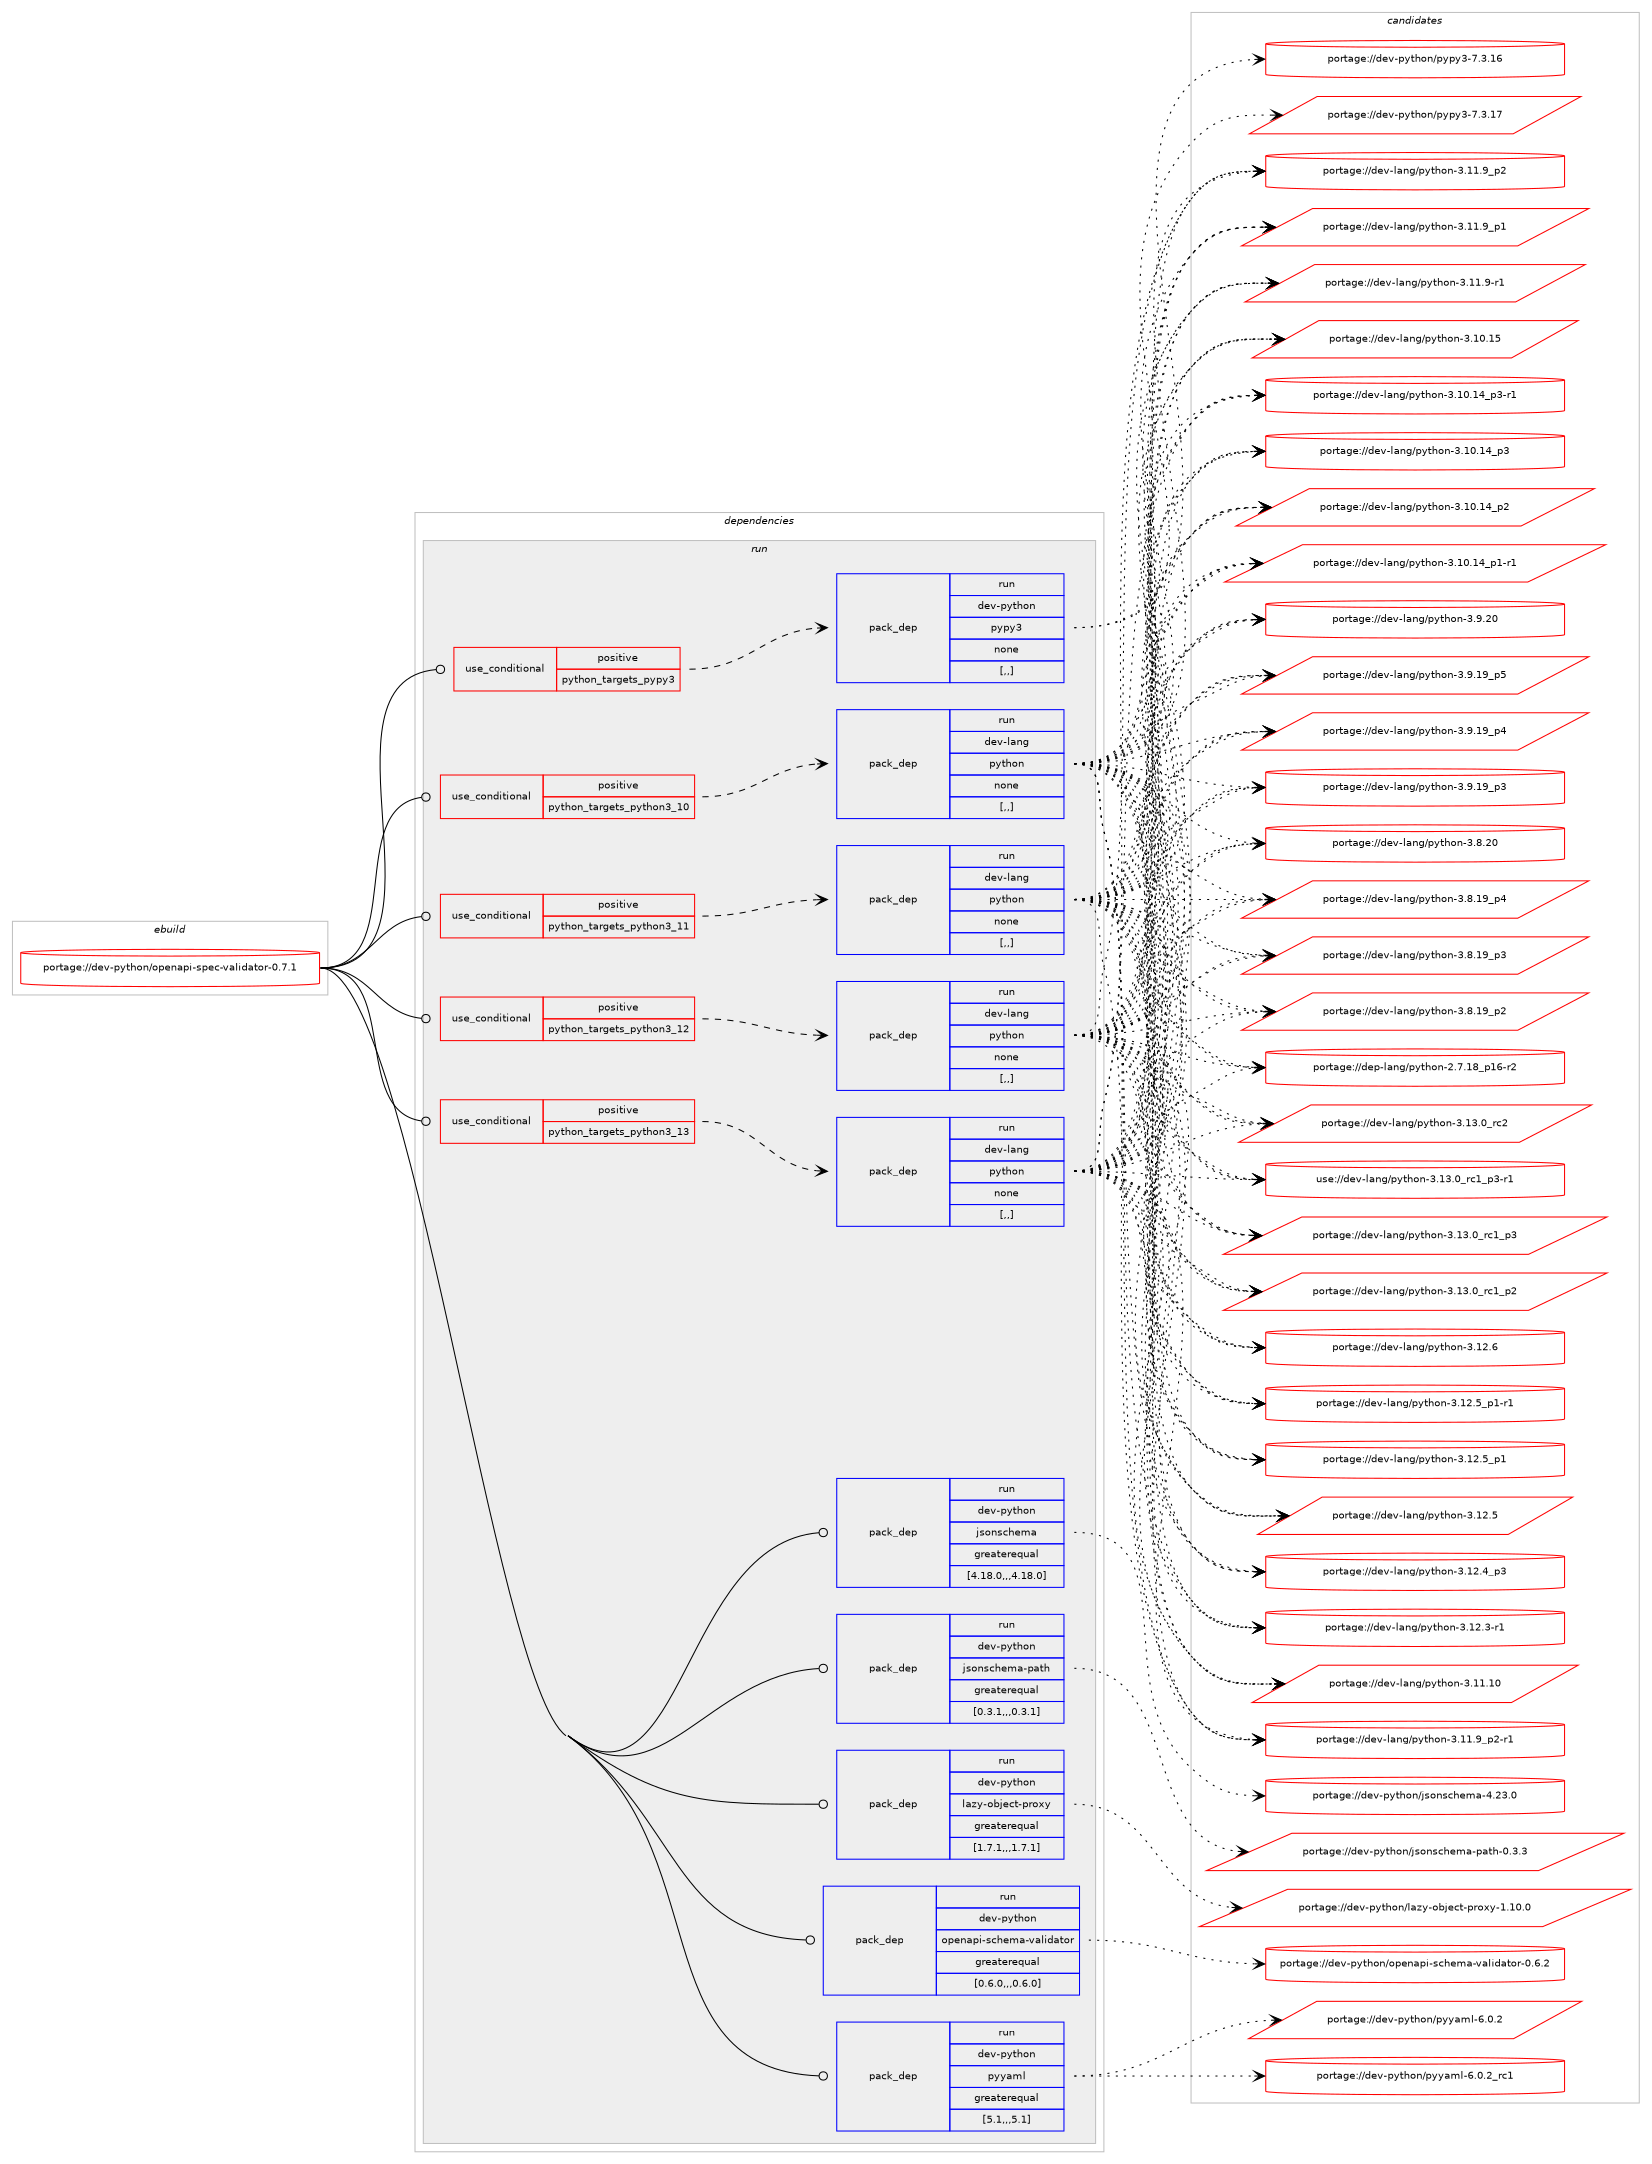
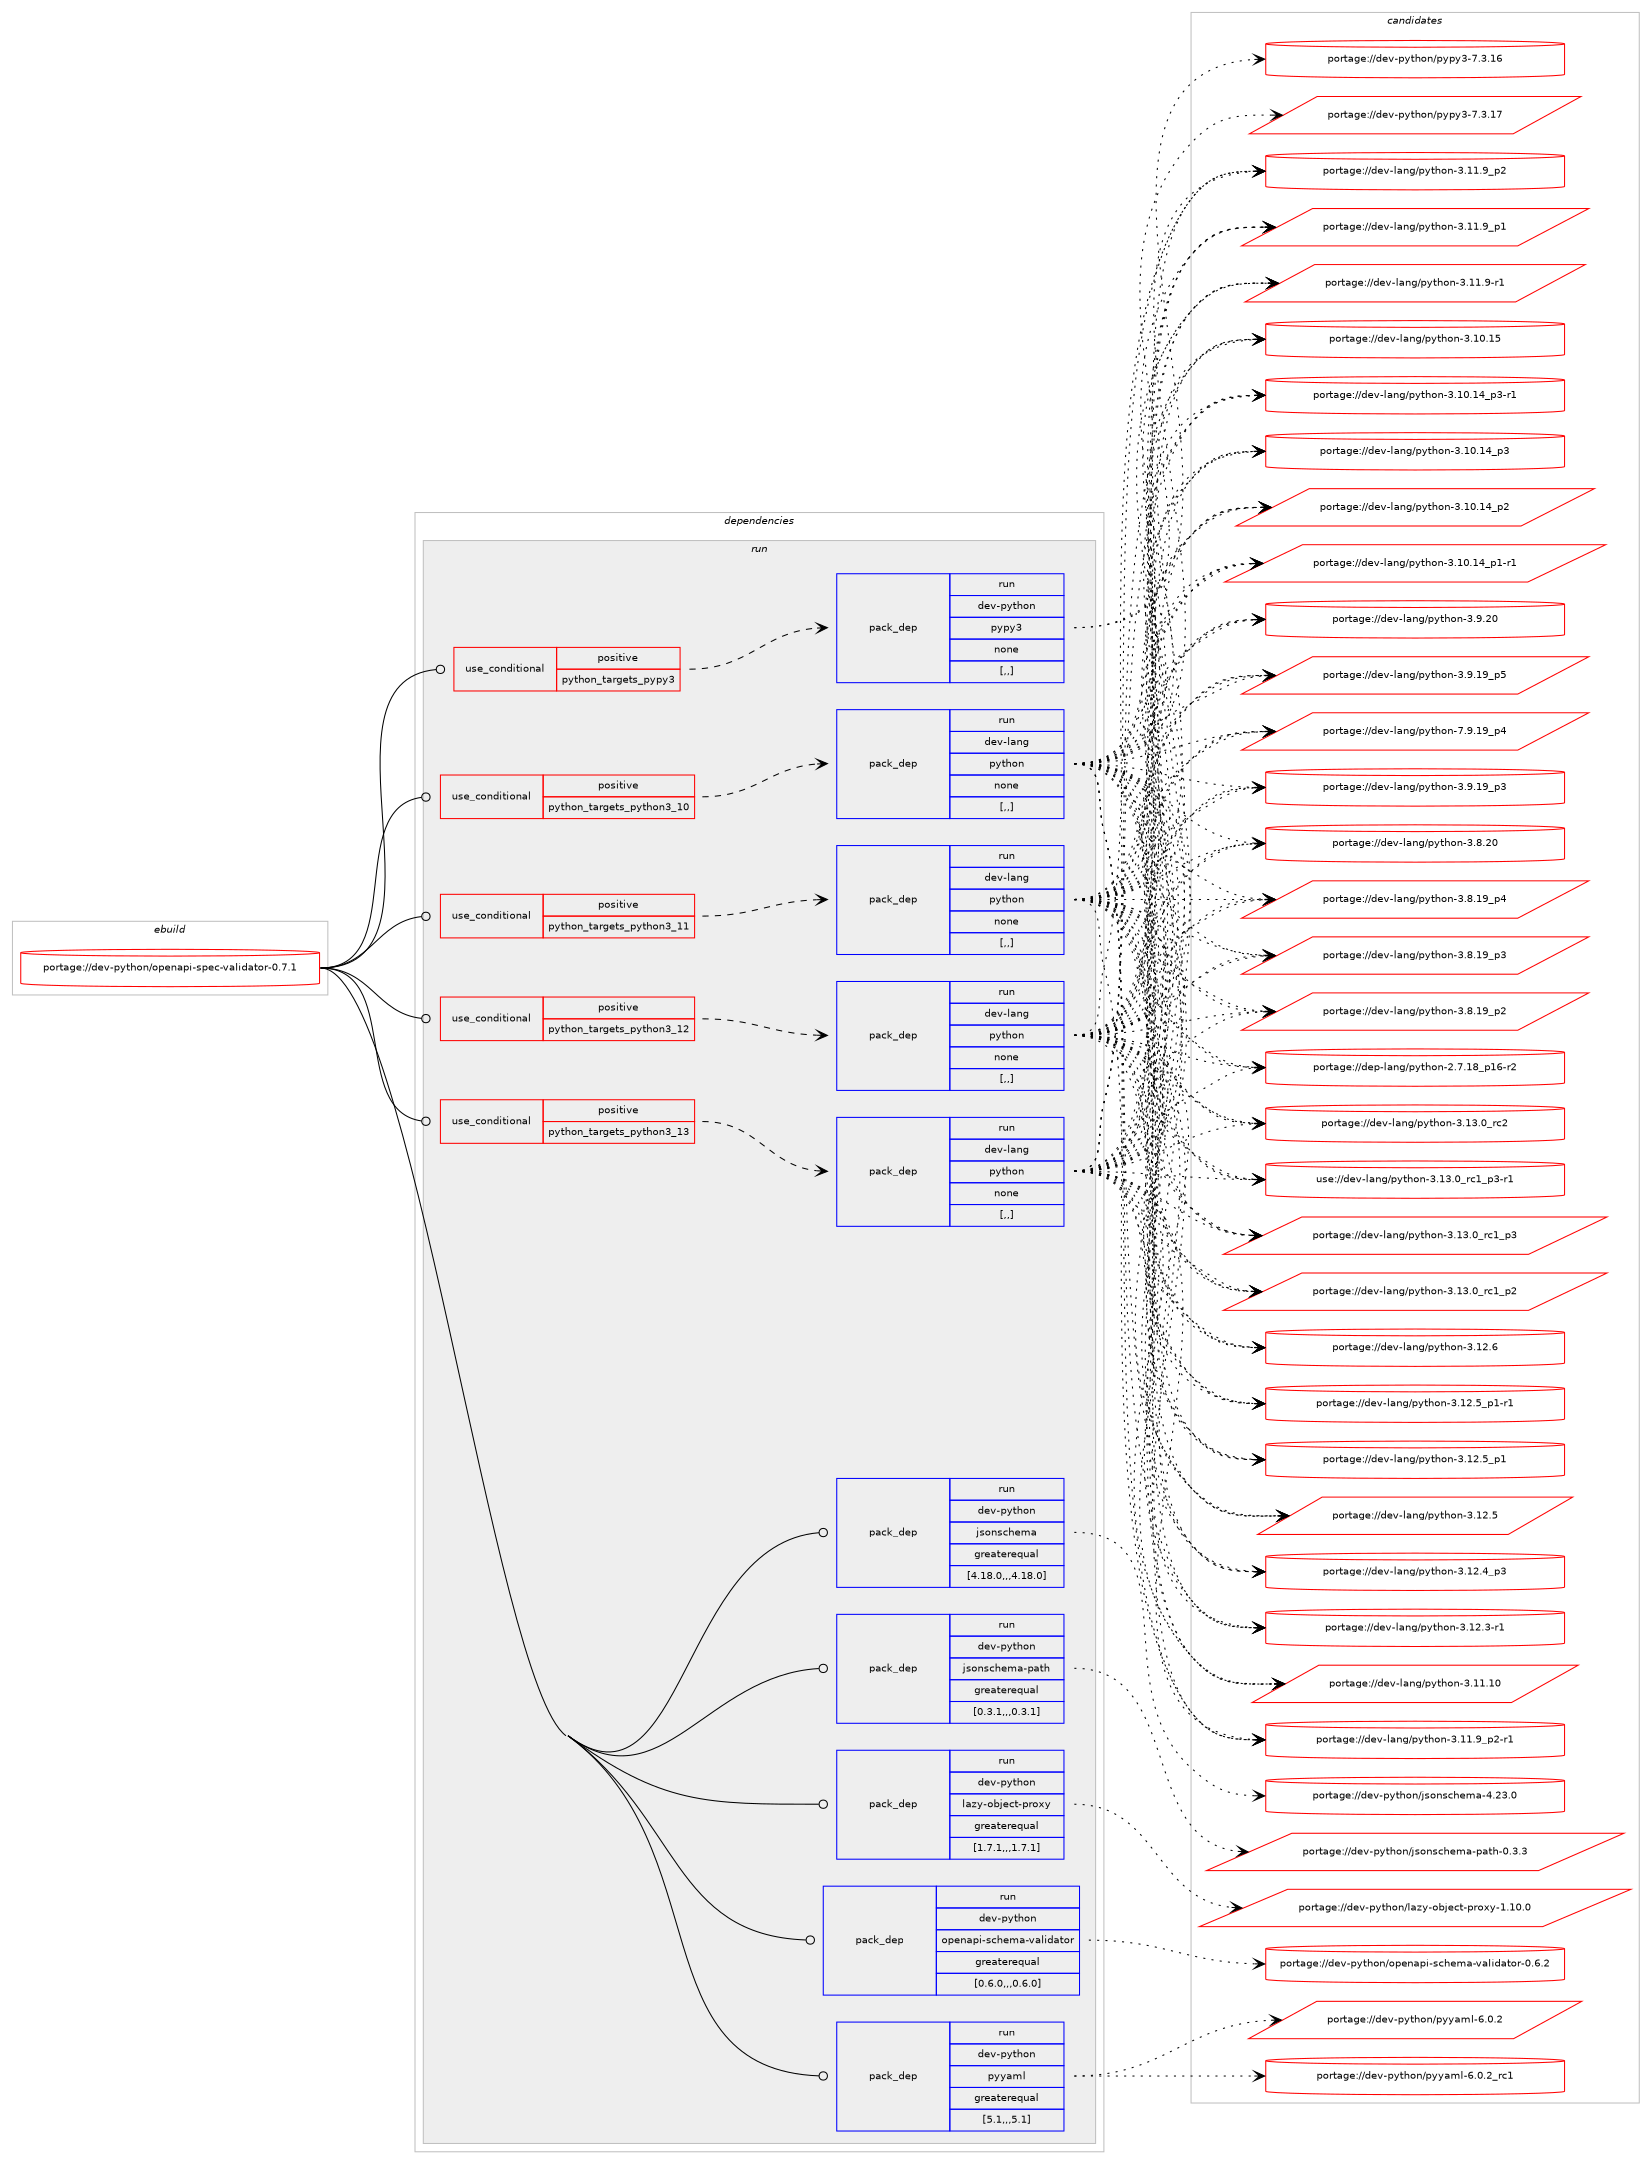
node "portage://dev-lang/python-3.10.15": shape parallelogram -> cylinder
node "portage://dev-lang/python-3.9.19_p4": label "portage://dev-lang/python-3.9.19_p4" -> "portage://dev-lang/python-7.9.19_p4"
node "portage://dev-lang/python-3.13.0_rc2": shape parallelogram -> cylinder
